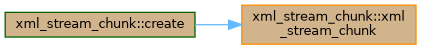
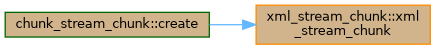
node "xml_stream_chunk::create": label "xml_stream_chunk::create" -> "chunk_stream_chunk::create"
